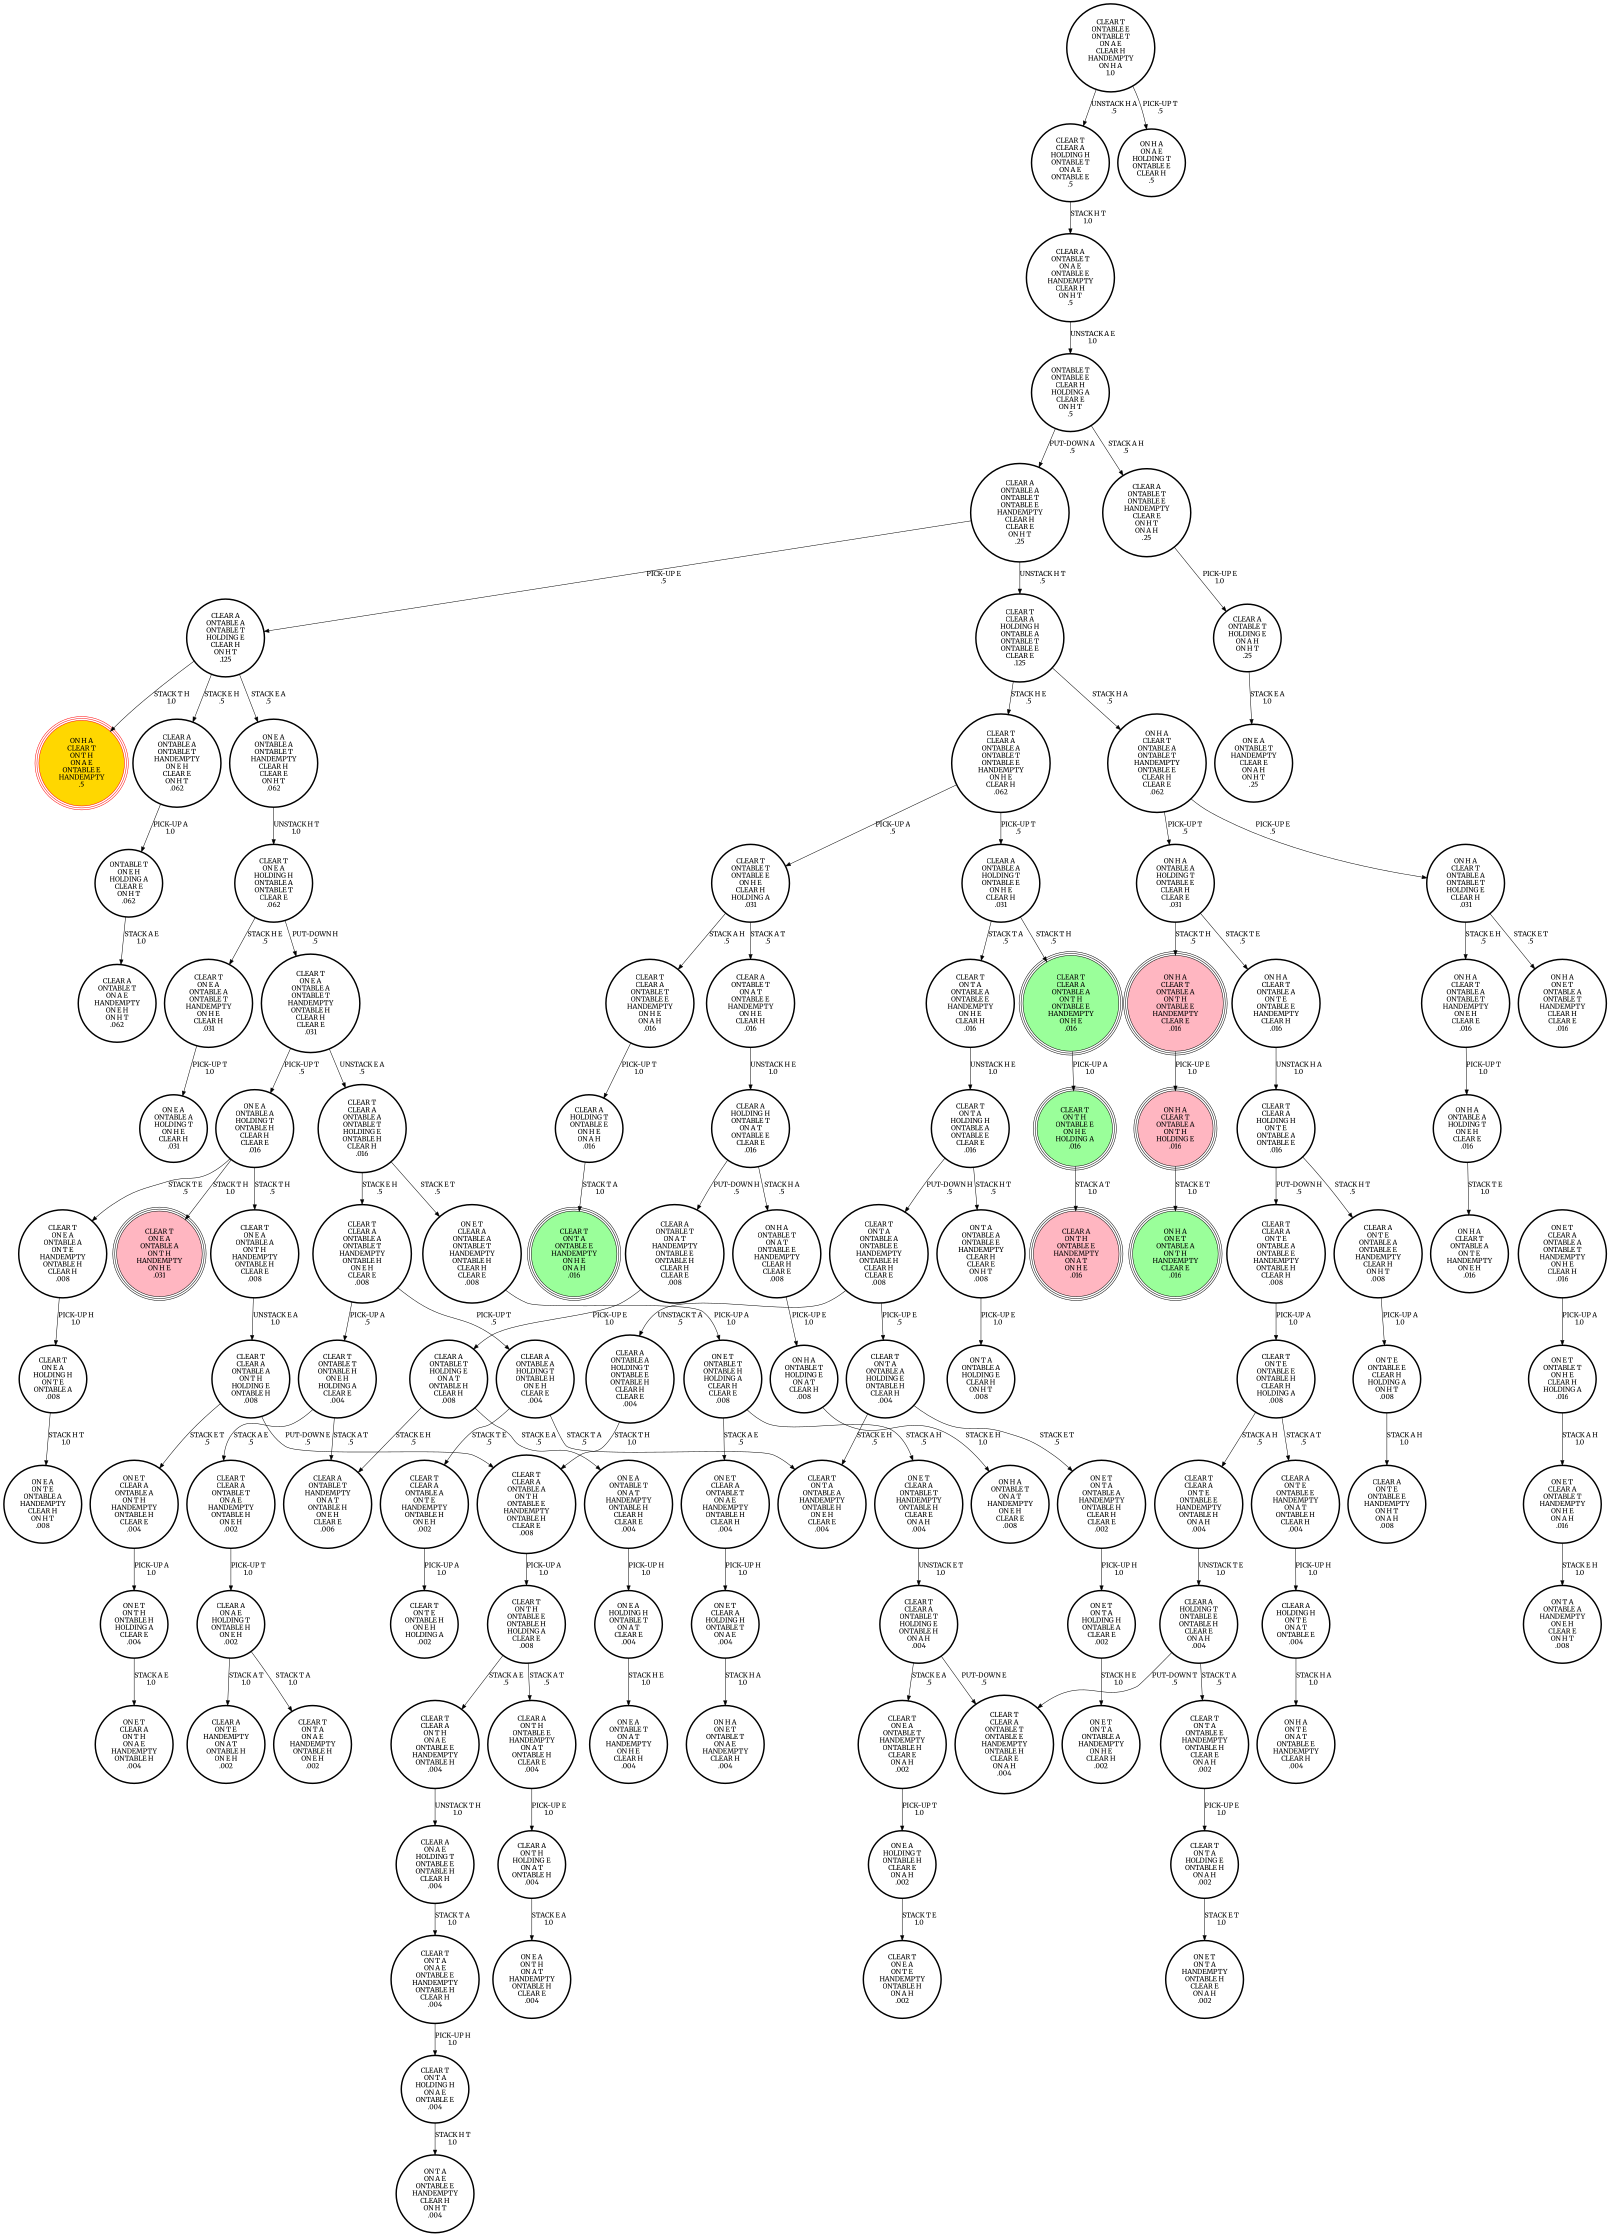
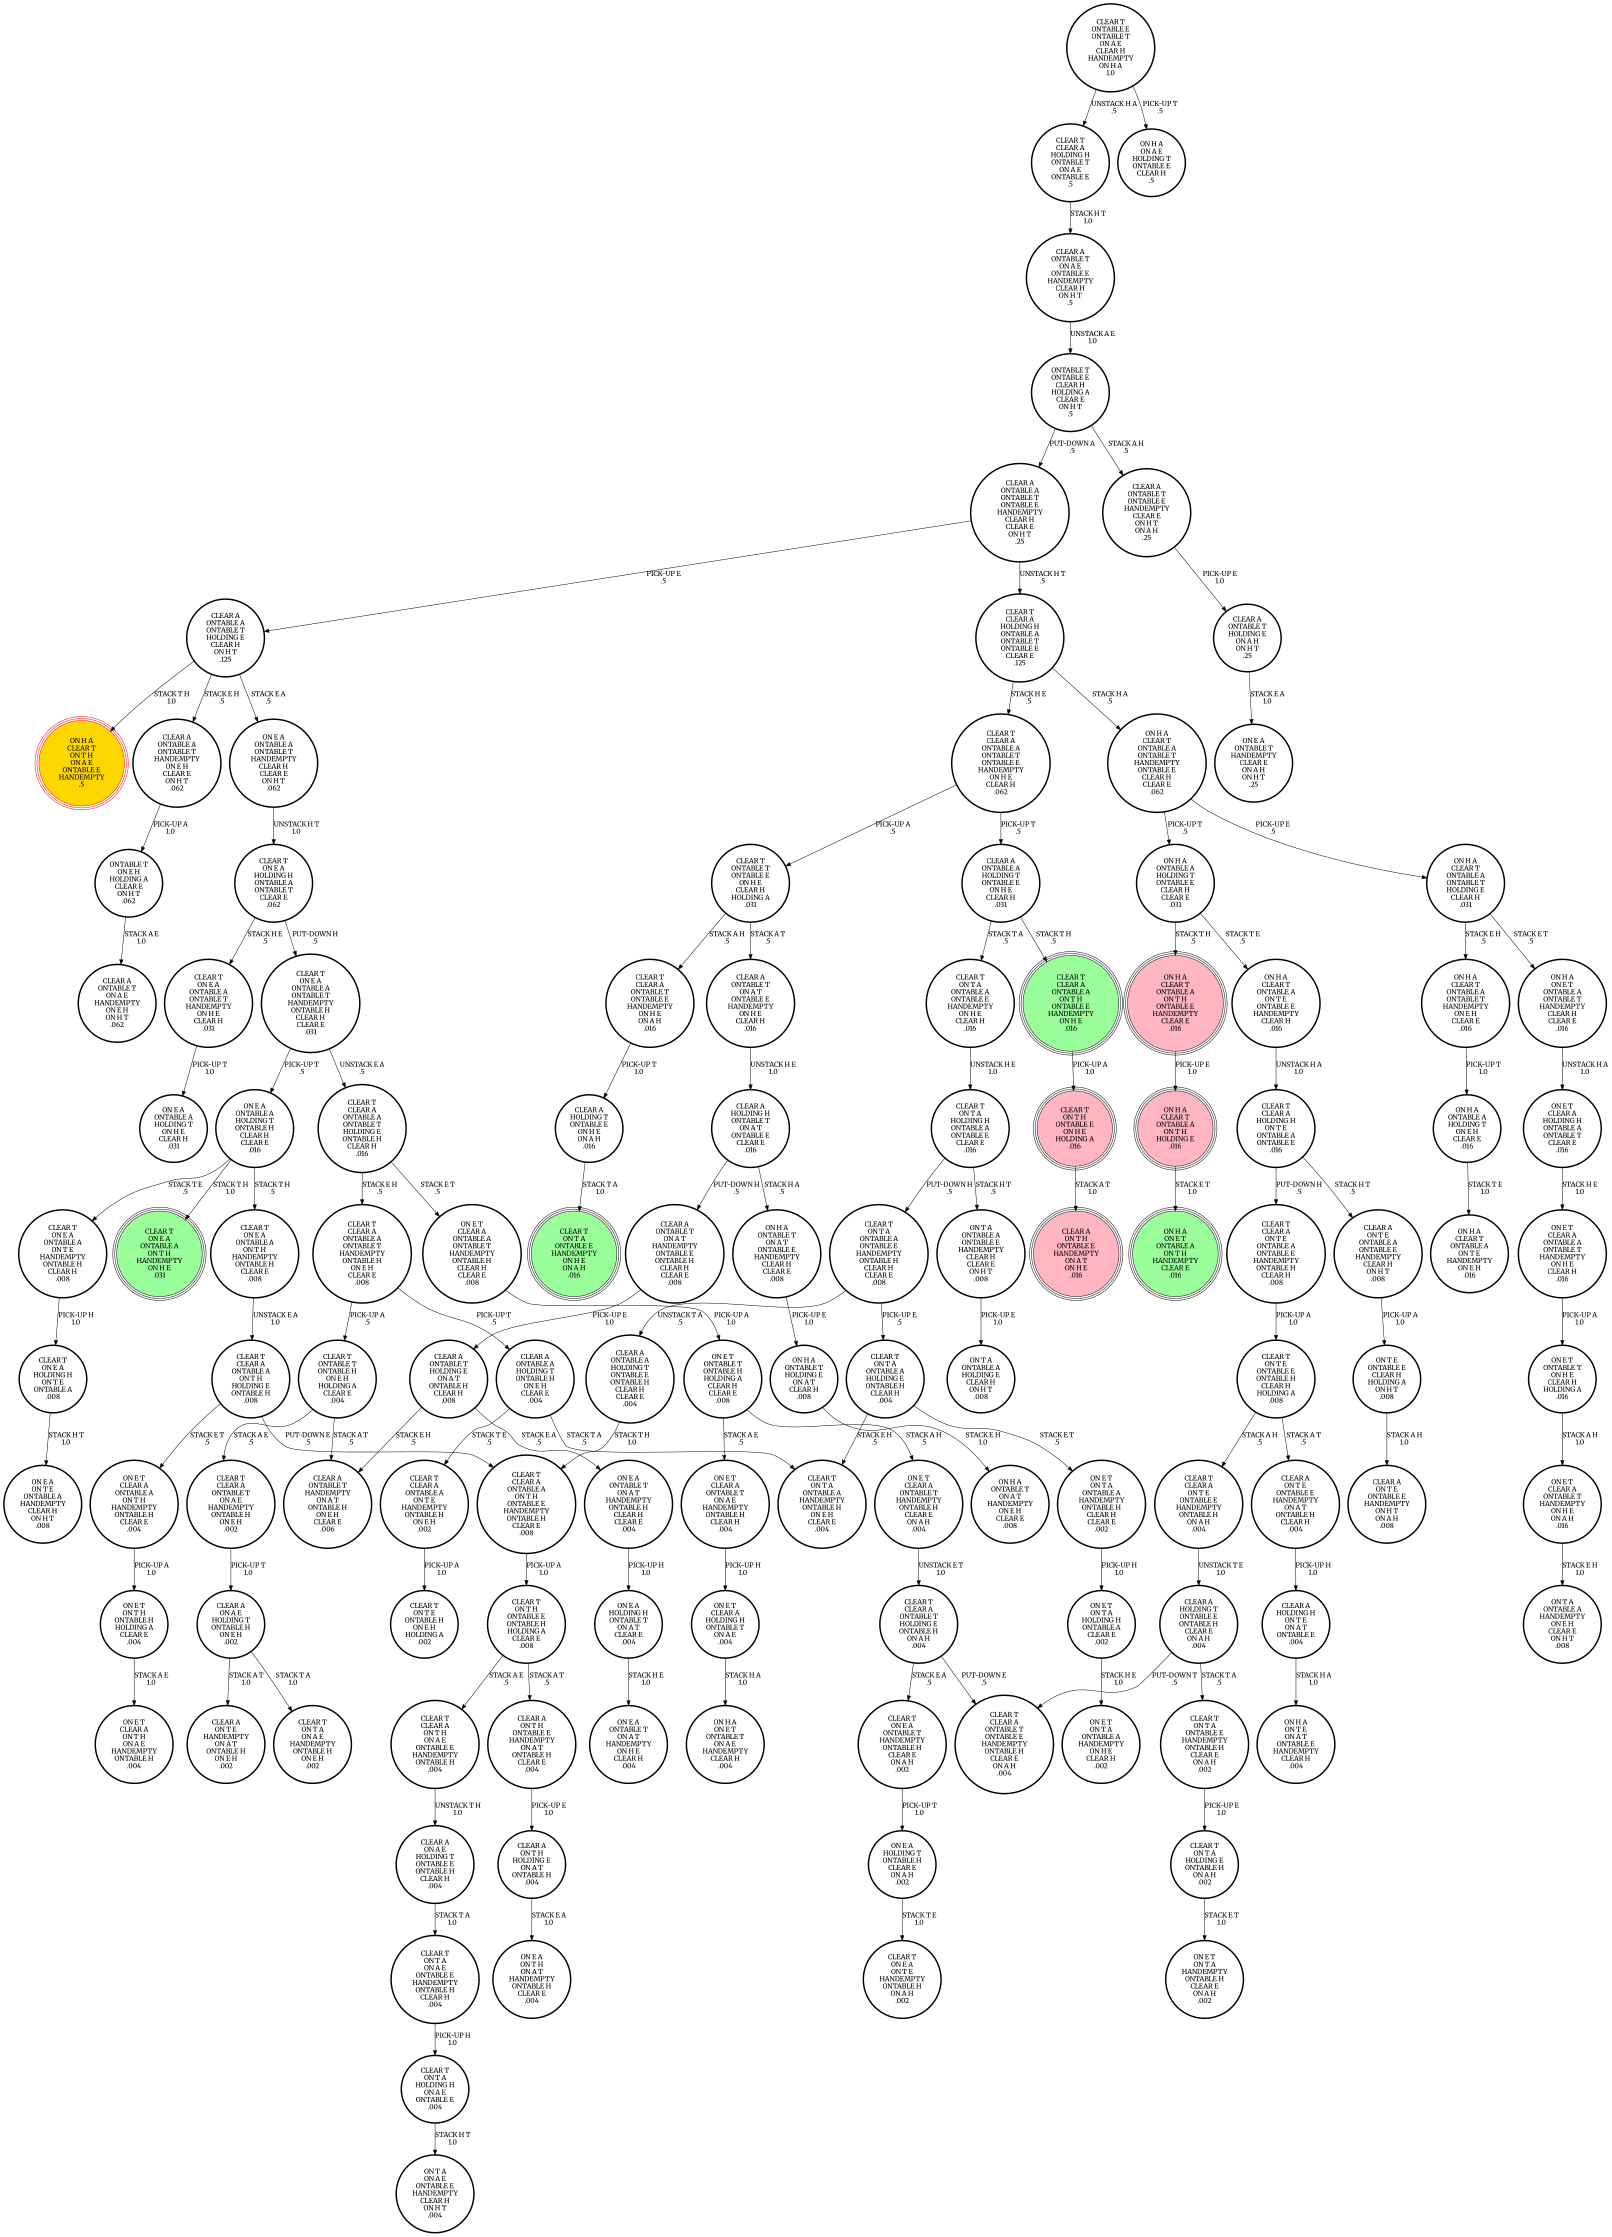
node "CLEAR T ON T H ONTABLE E ON H E HOLDING A .016": fillcolor palegreen1 -> lightpink
node "ON E T CLEAR A HOLDING H ONTABLE A ONTABLE T CLEAR E .016": added
node "CLEAR T ON E A ONTABLE A ON T H HANDEMPTY ON H E .031": fillcolor lightpink -> palegreen1
